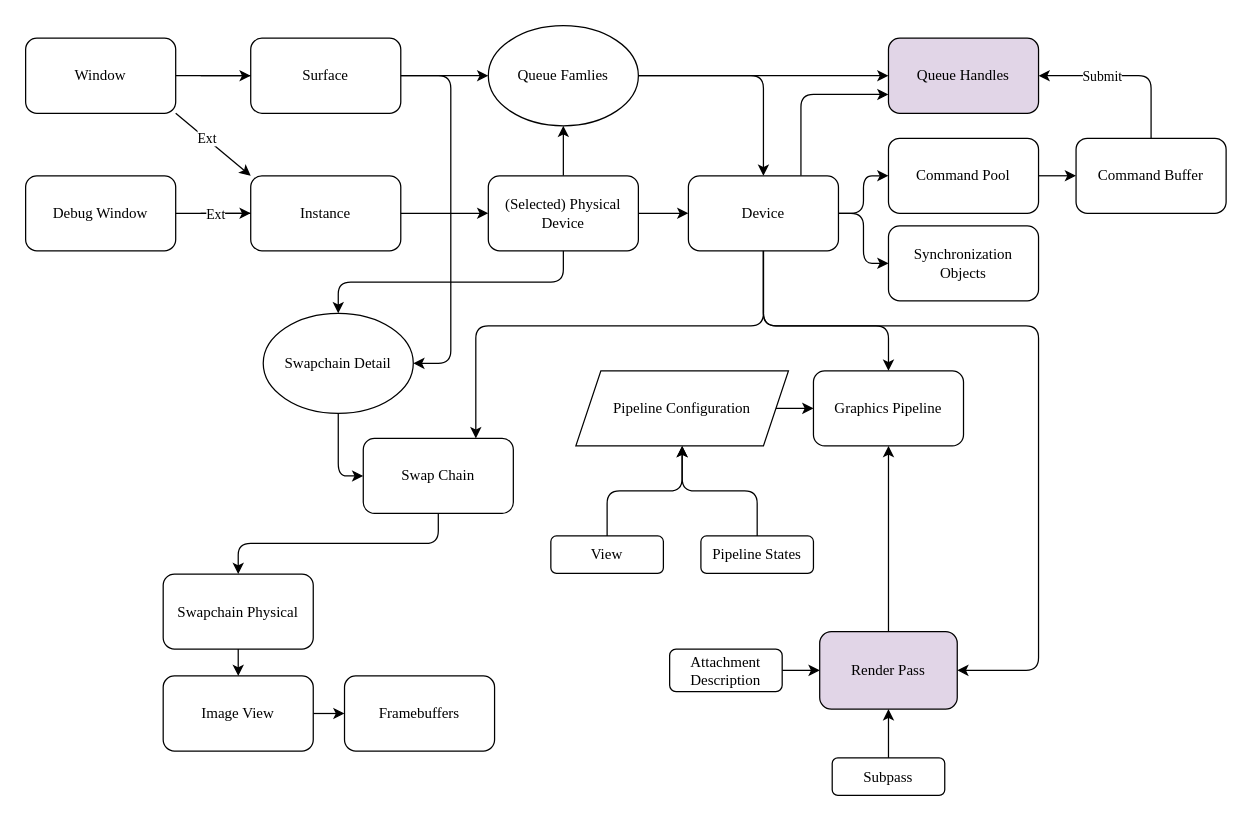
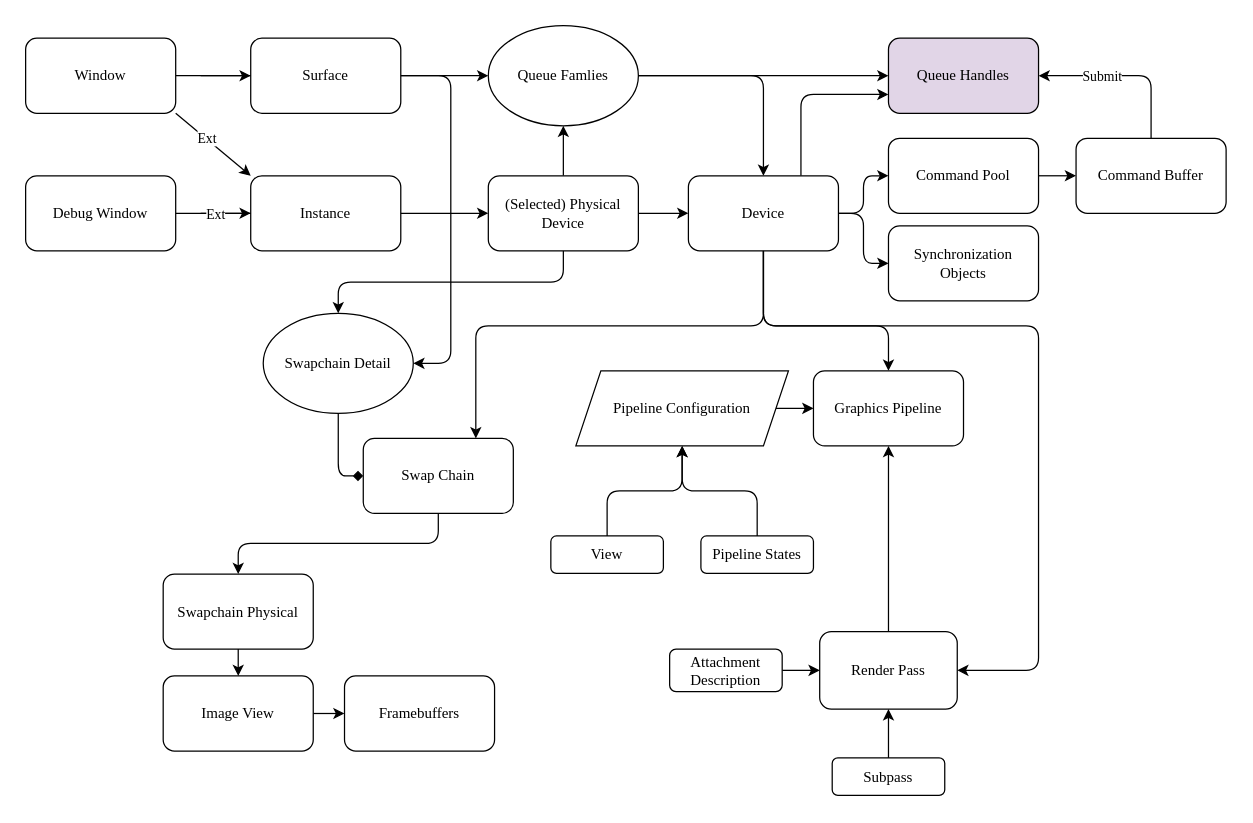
edge "Swapchain Detail" -> "Swap Chain": arrowhead classic -> diamond
node "Render Pass": fillcolor #e1d5e7 -> #ffffff
